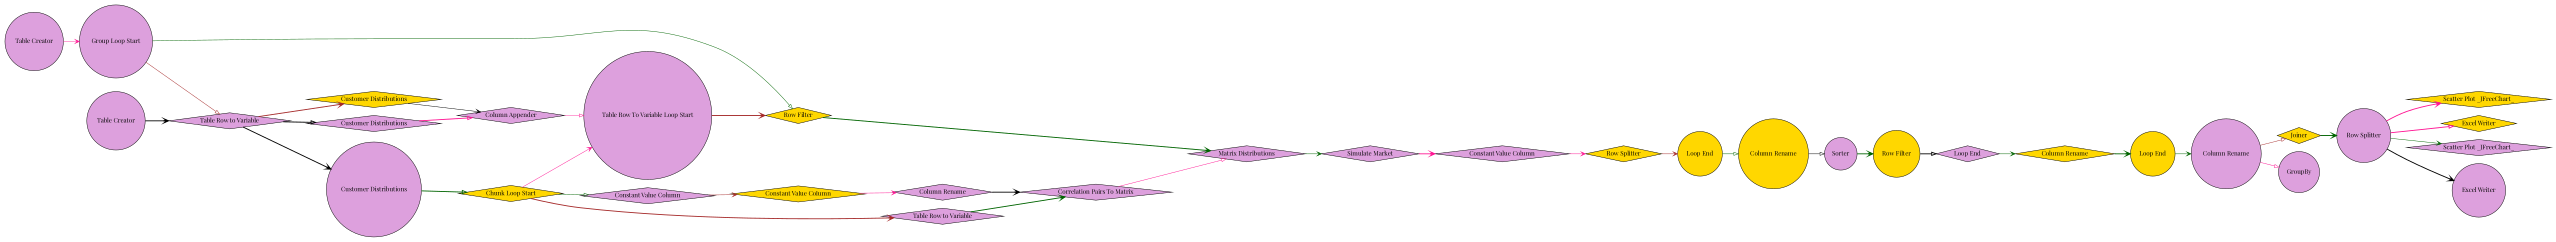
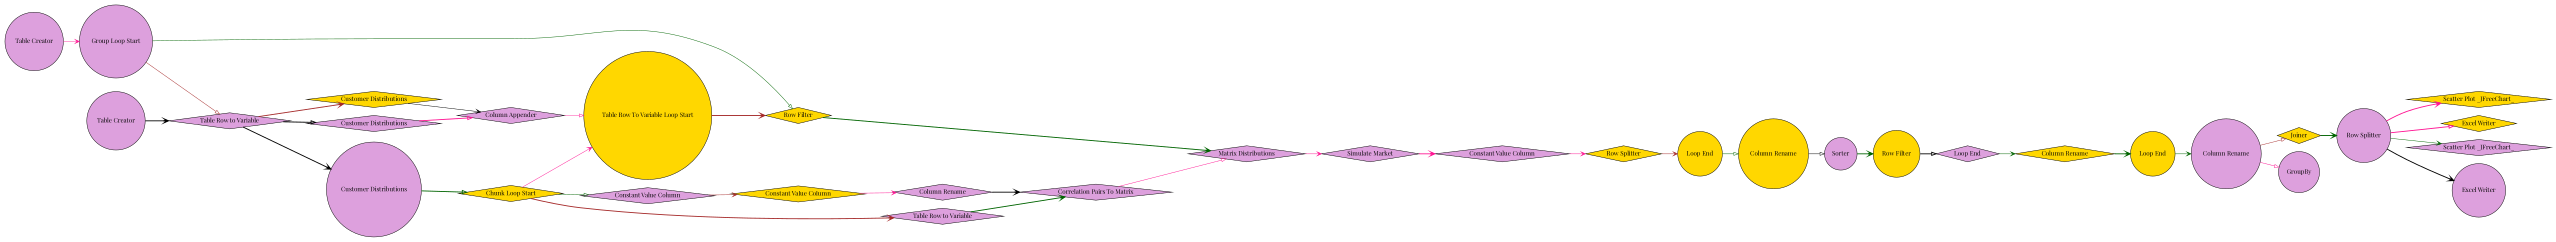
node "Table Row To Variable Loop Start": fillcolor plum -> gold
edge "Matrix Distributions" -> "Simulate Market": color darkgreen -> deeppink
